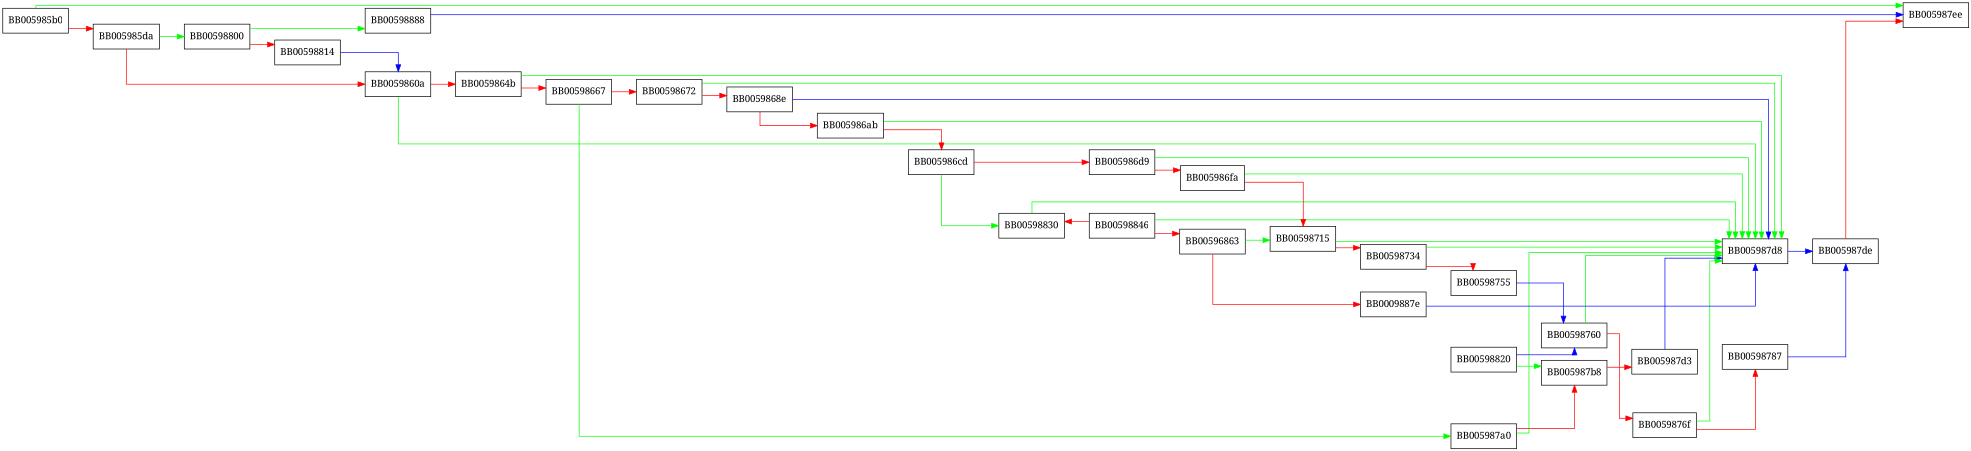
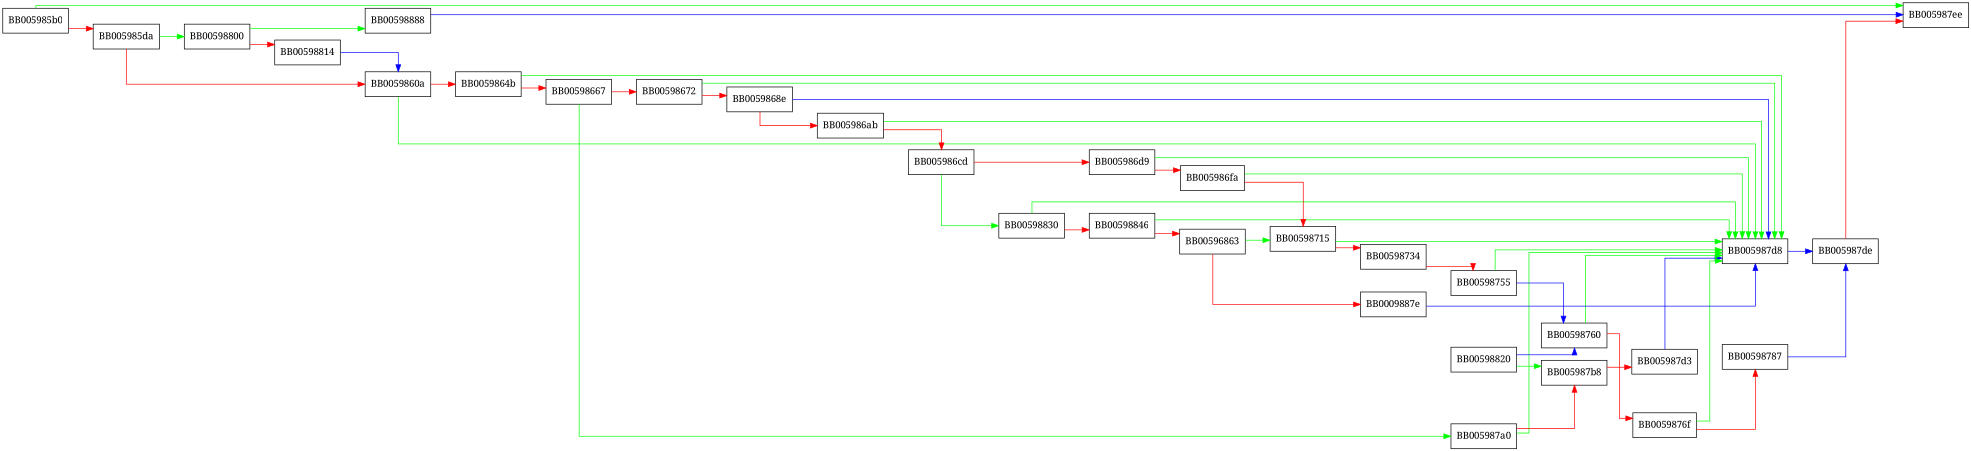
edge "BB00598846" -> "BB00598830": reversed
edge "BB00598734" -> "BB005987d8": now "BB00598755" -> "BB005987d8"
